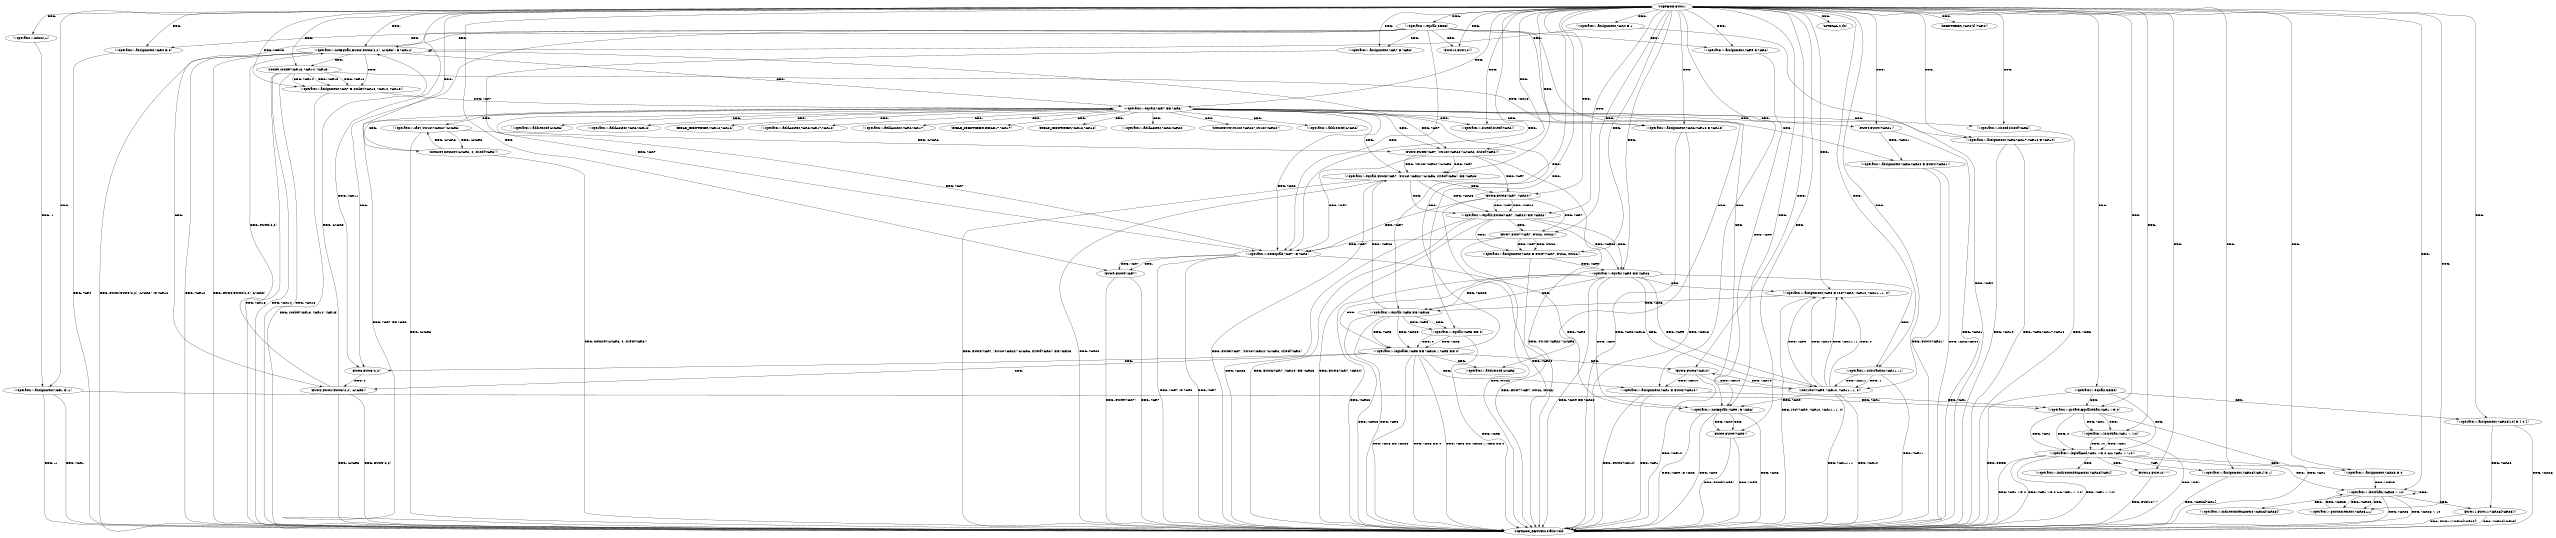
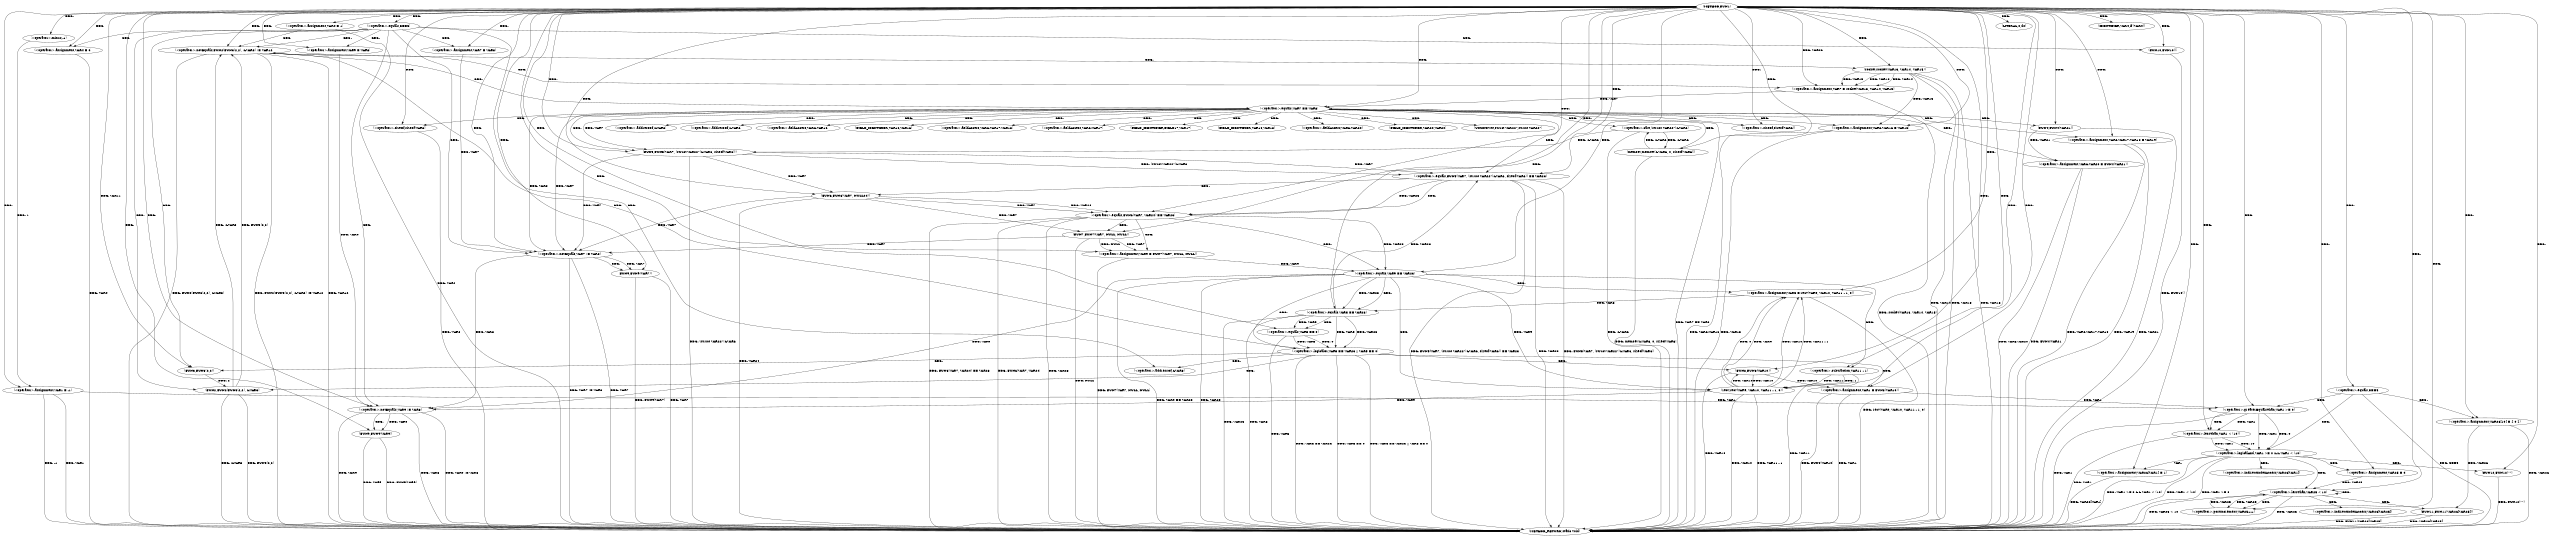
node "(FIELD_IDENTIFIER,VAR20,VAR20)": added
node "(FUN6,FUN6(VAR7, VAR24))": label "(FUN6,FUN6(VAR7, VAR24))" -> "(FUN6,FUN6(VAR7, NULL24))"
edge "(FUN10,FUN10())" -> "(METHOD_RETURN,static void)": added, label "DDG: FUN10()"
